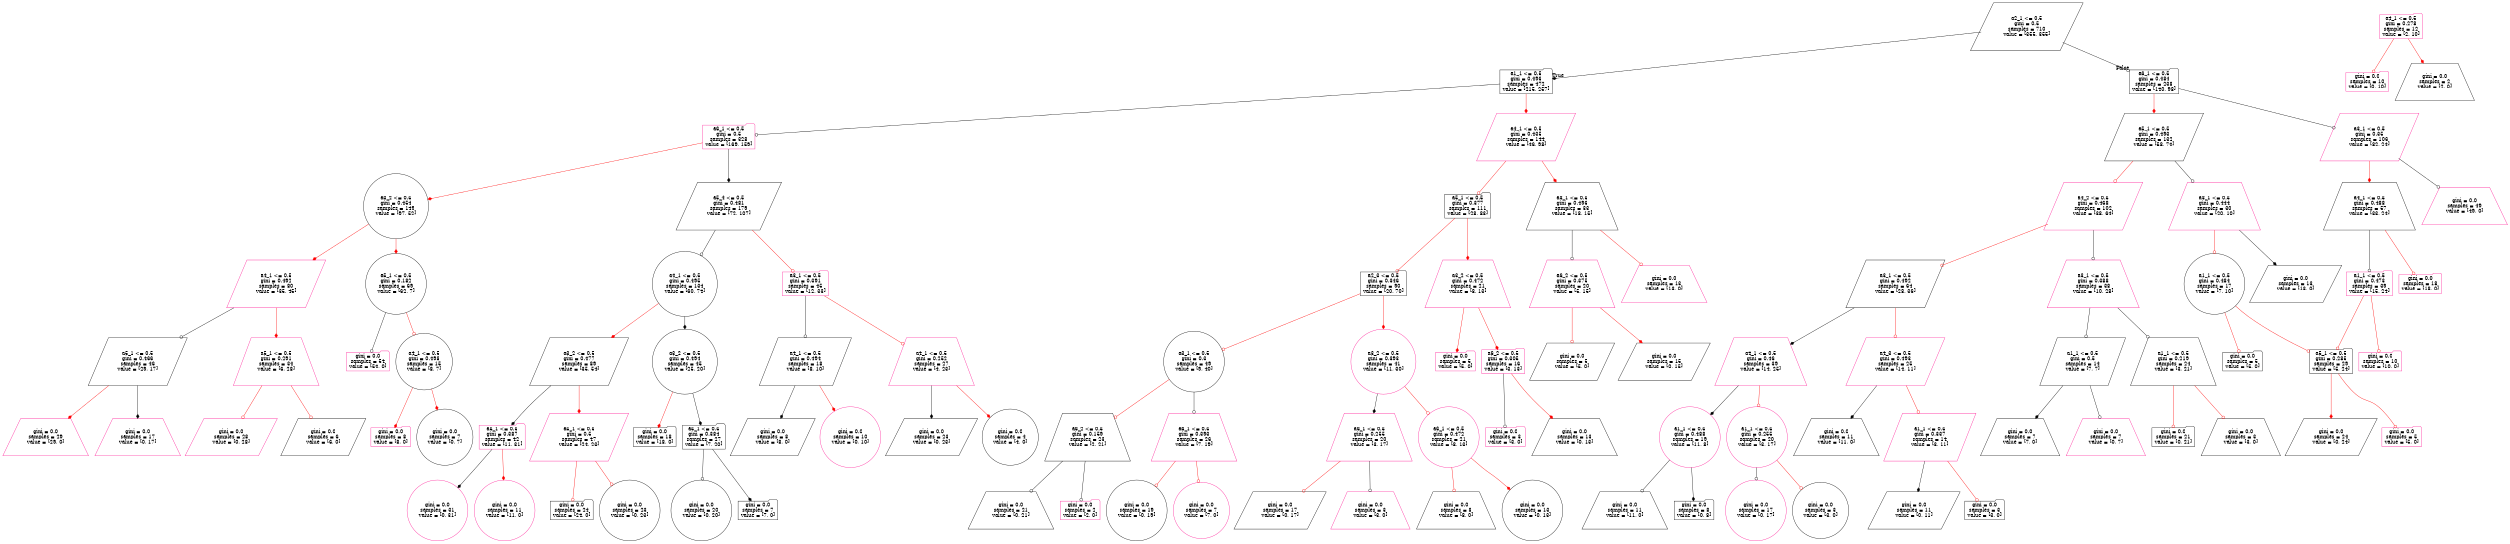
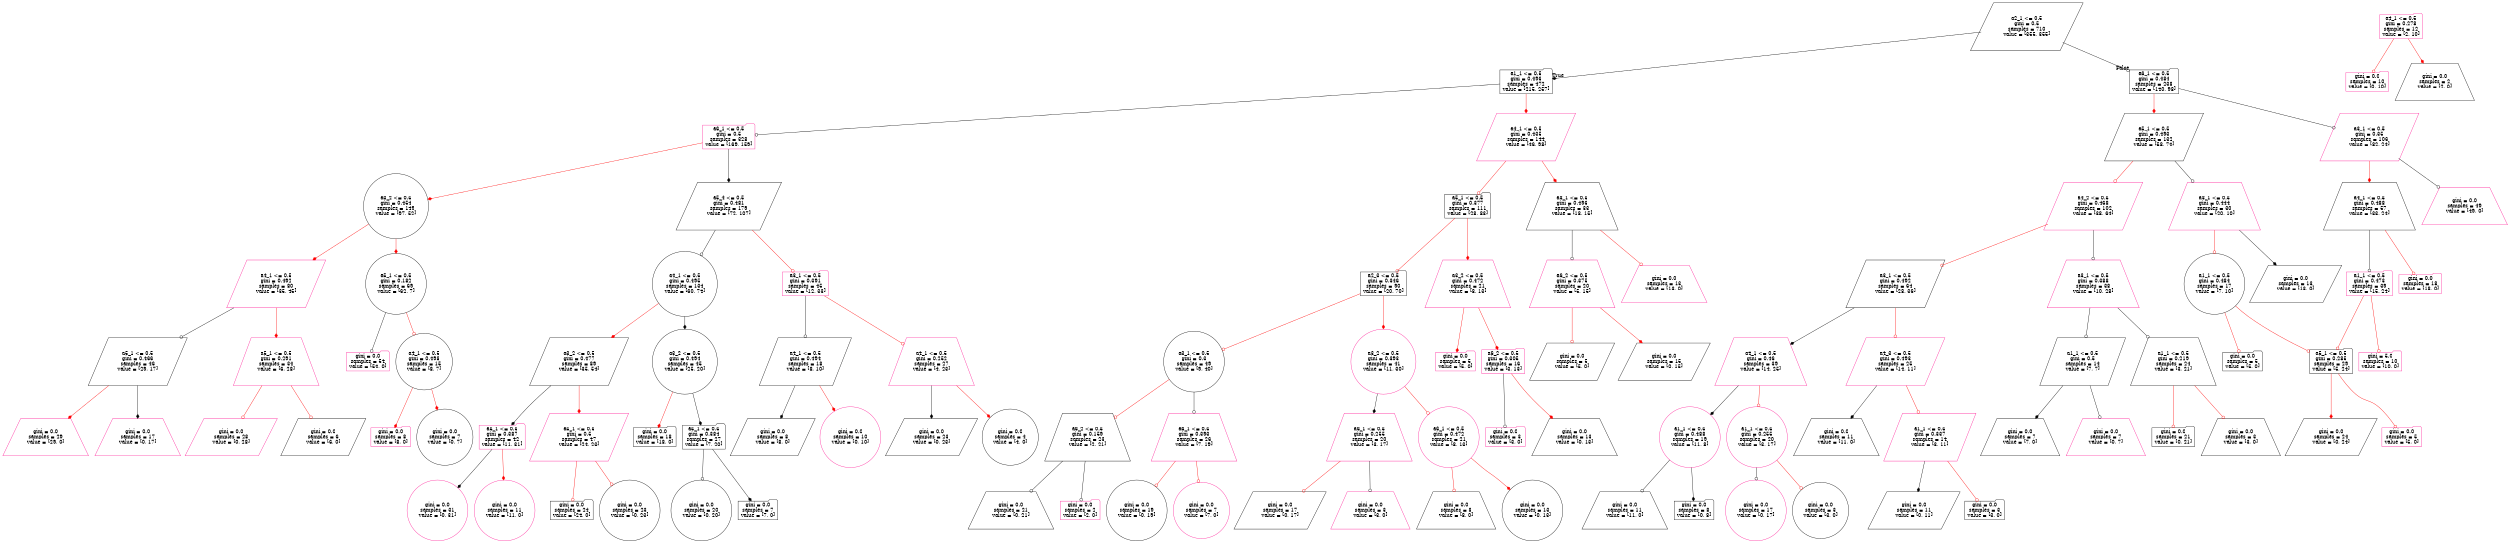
node "gini = 0.0 samples = 10 value = [10, 0]": label "gini = 0.0 samples = 10 value = [10, 0]" -> "gini = 5.0 samples = 10 value = [10, 0]"
